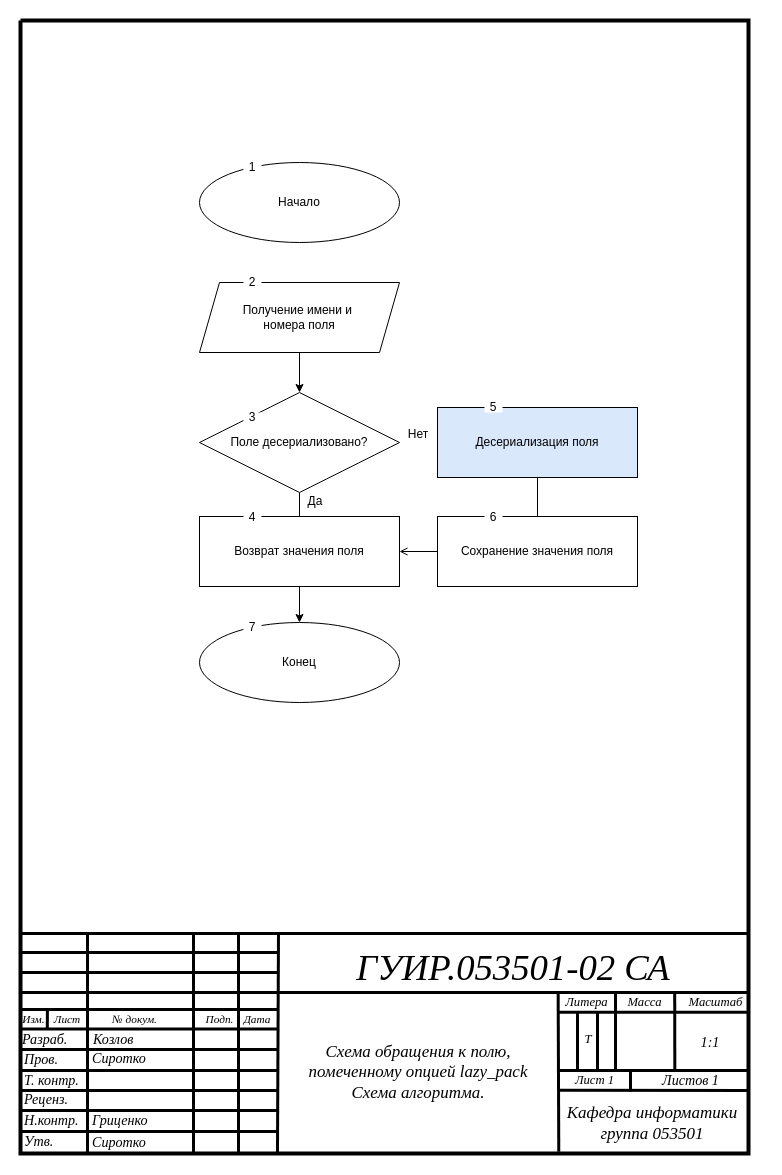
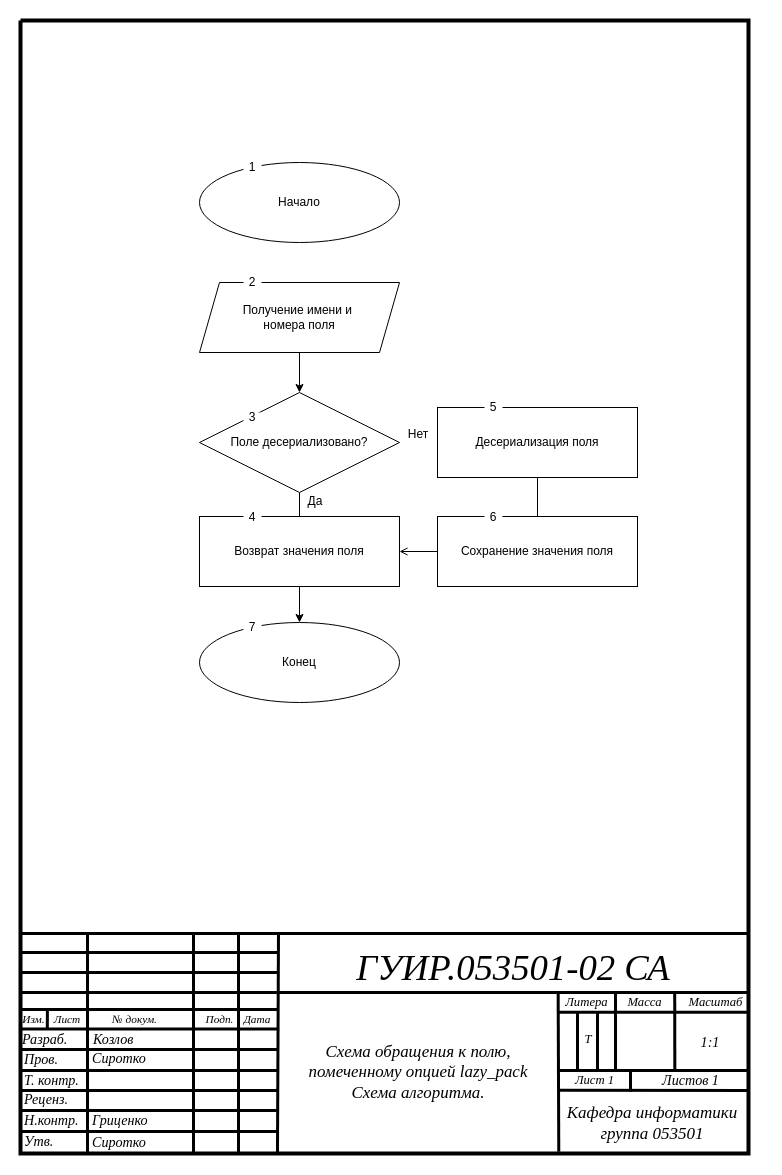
node "Десериализация поля": fillcolor #dae8fc -> #ffffff
